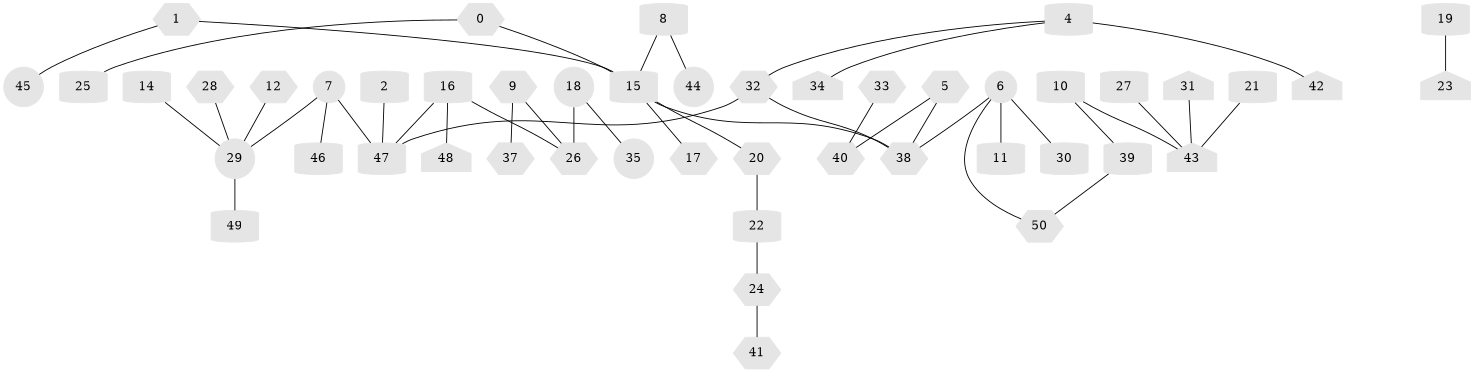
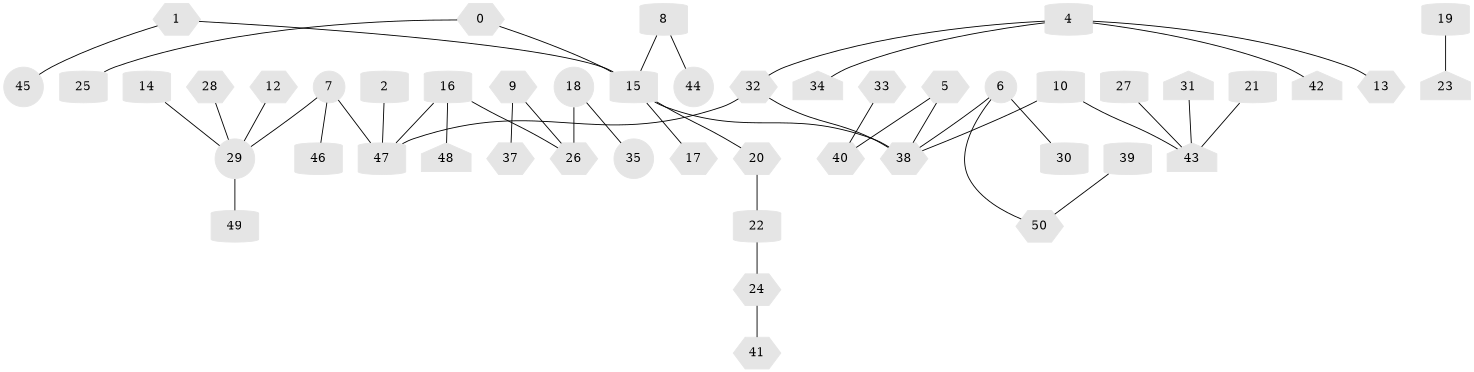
node "13": added
edge "10" -- "39": now "10" -- "38"
node "11": removed
